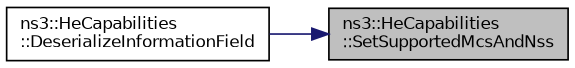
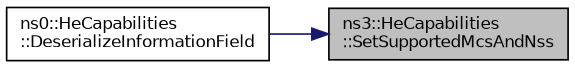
node "ns3::HeCapabilities ::DeserializeInformationField": label "ns3::HeCapabilities ::DeserializeInformationField" -> "ns0::HeCapabilities ::DeserializeInformationField"
